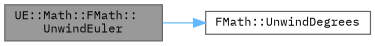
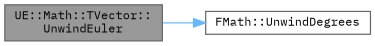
node "UE::Math::FMath:: UnwindEuler": label "UE::Math::FMath:: UnwindEuler" -> "UE::Math::TVector:: UnwindEuler"
